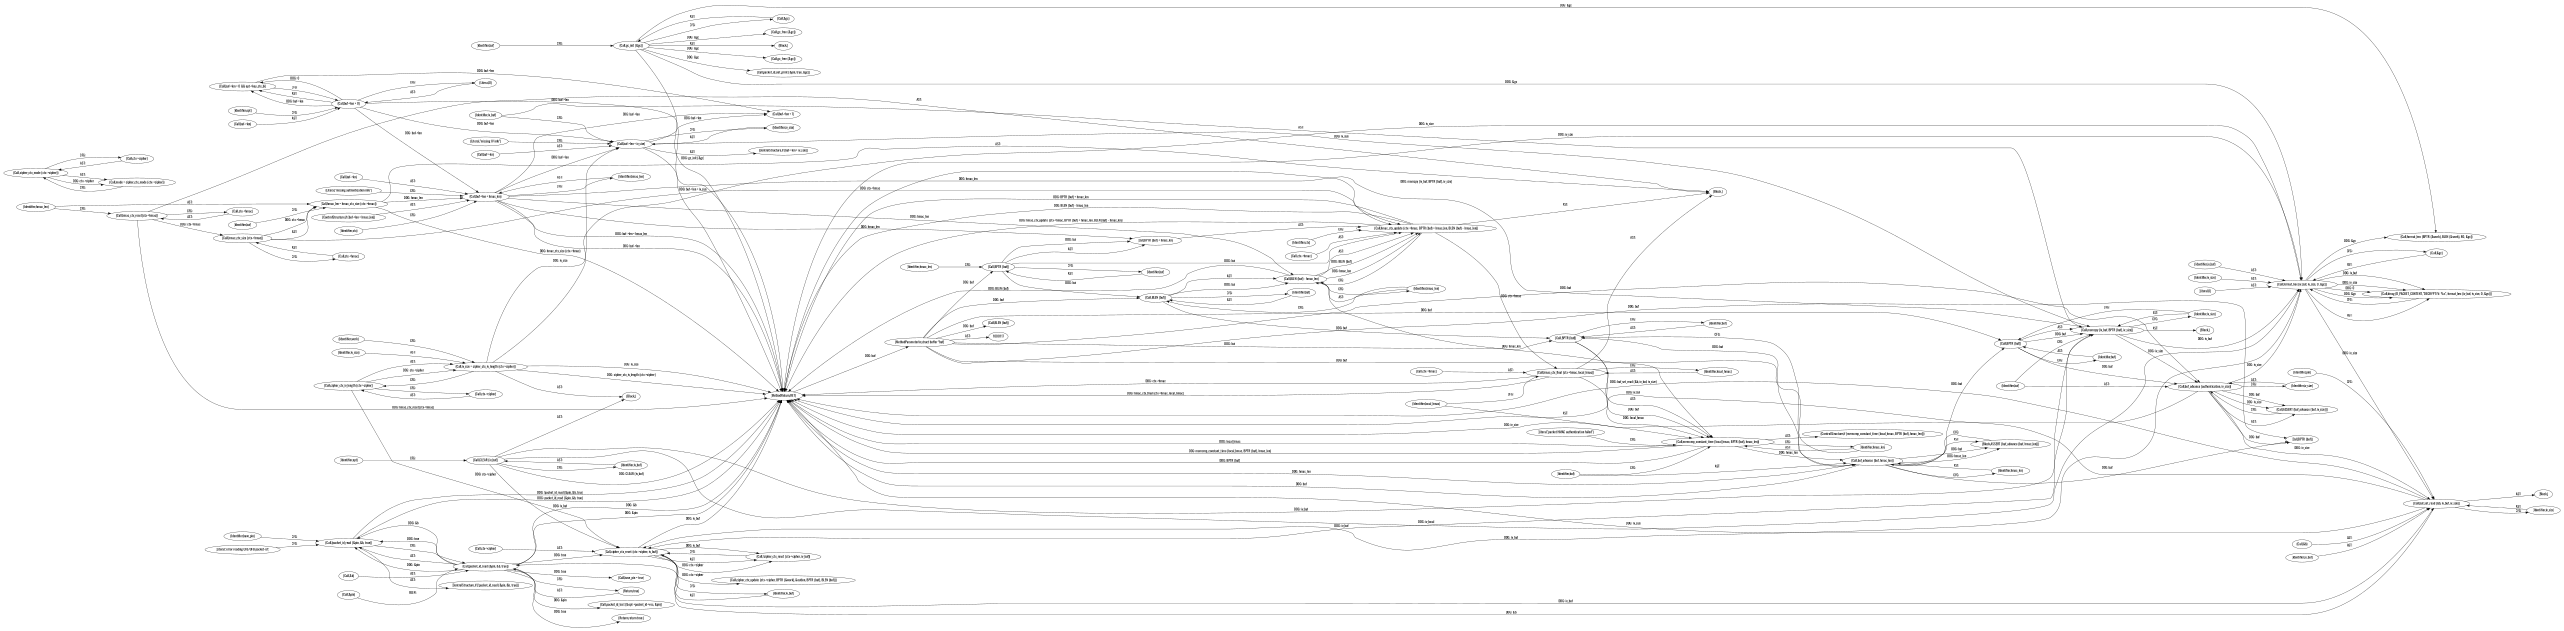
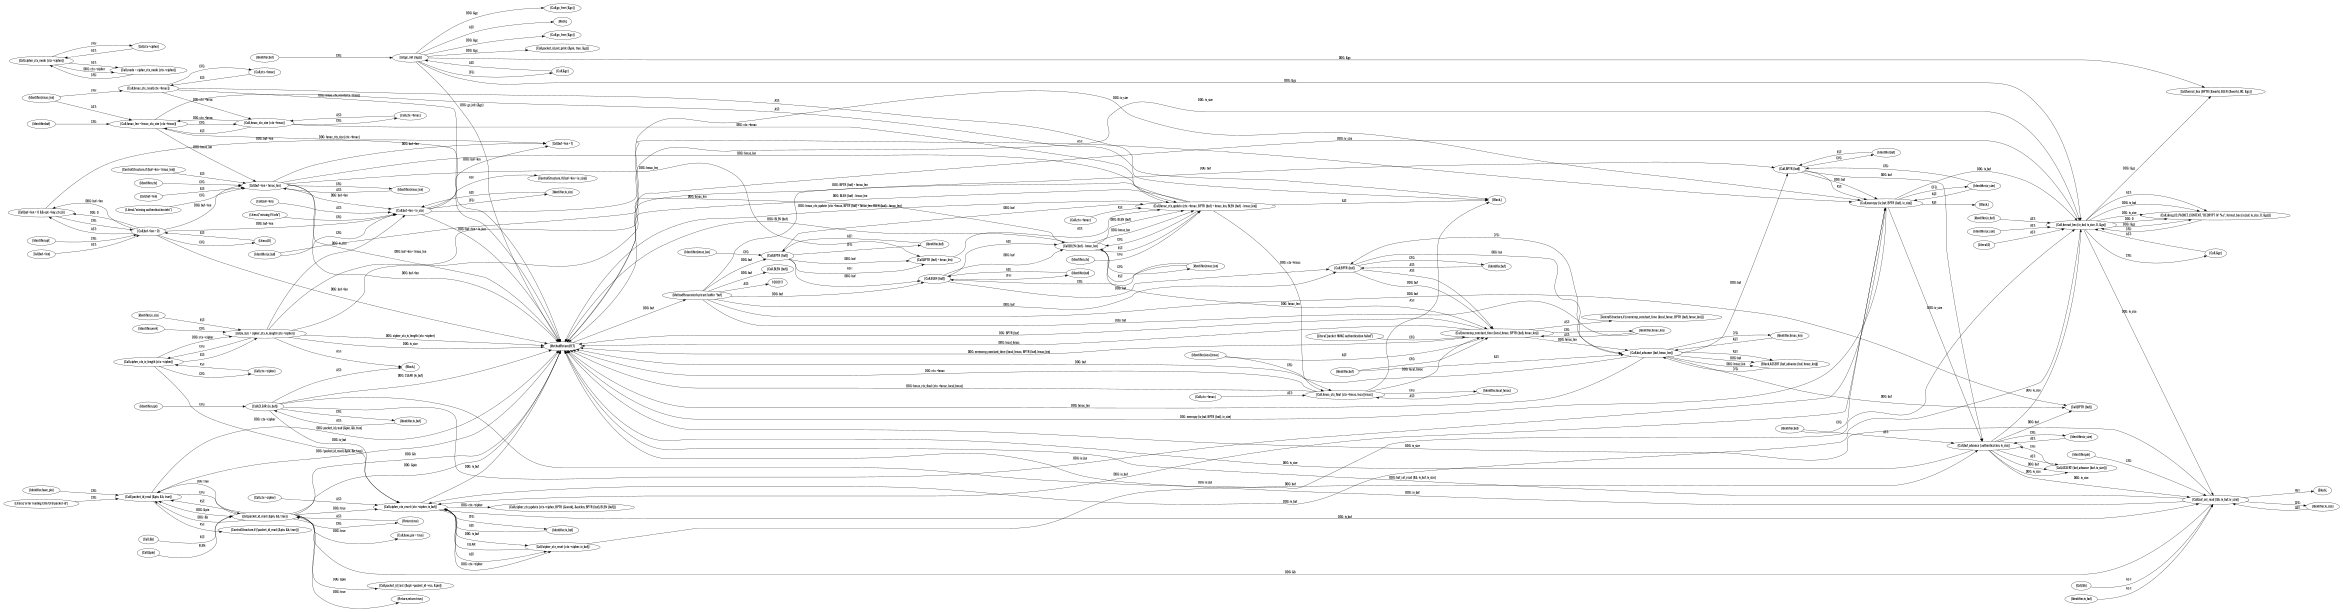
edge "(Call,hmac_len = hmac_ctx_size (ctx->hmac))" -> "(Call,hmac_ctx_size (ctx->hmac))": added, label "CFG:"
edge "(Call,buf->len < hmac_len)" -> "(Call,BLEN (buf) - hmac_len)": now "(Call,iv_size = cipher_ctx_iv_length (ctx->cipher))" -> "(Call,BLEN (buf) - hmac_len)"
edge "(MethodParameterIn,struct buffer *buf)" -> "(Call,buf_advance (authentication, iv_size))": now "(Call,!cipher_ctx_reset (ctx->cipher, iv_buf))" -> "(Call,buf_advance (authentication, iv_size))"
edge "(Call,CLEAR (iv_buf))" -> "(Call,format_hex (iv_buf, iv_size, 0, &gc))": label "DDG: iv_local" -> "DDG: iv_buf"
edge "(Call,!cipher_ctx_reset (ctx->cipher, iv_buf))" -> "(Call,cipher_ctx_reset (ctx->cipher, iv_buf))": label "CFG: " -> "CLEAR: "
